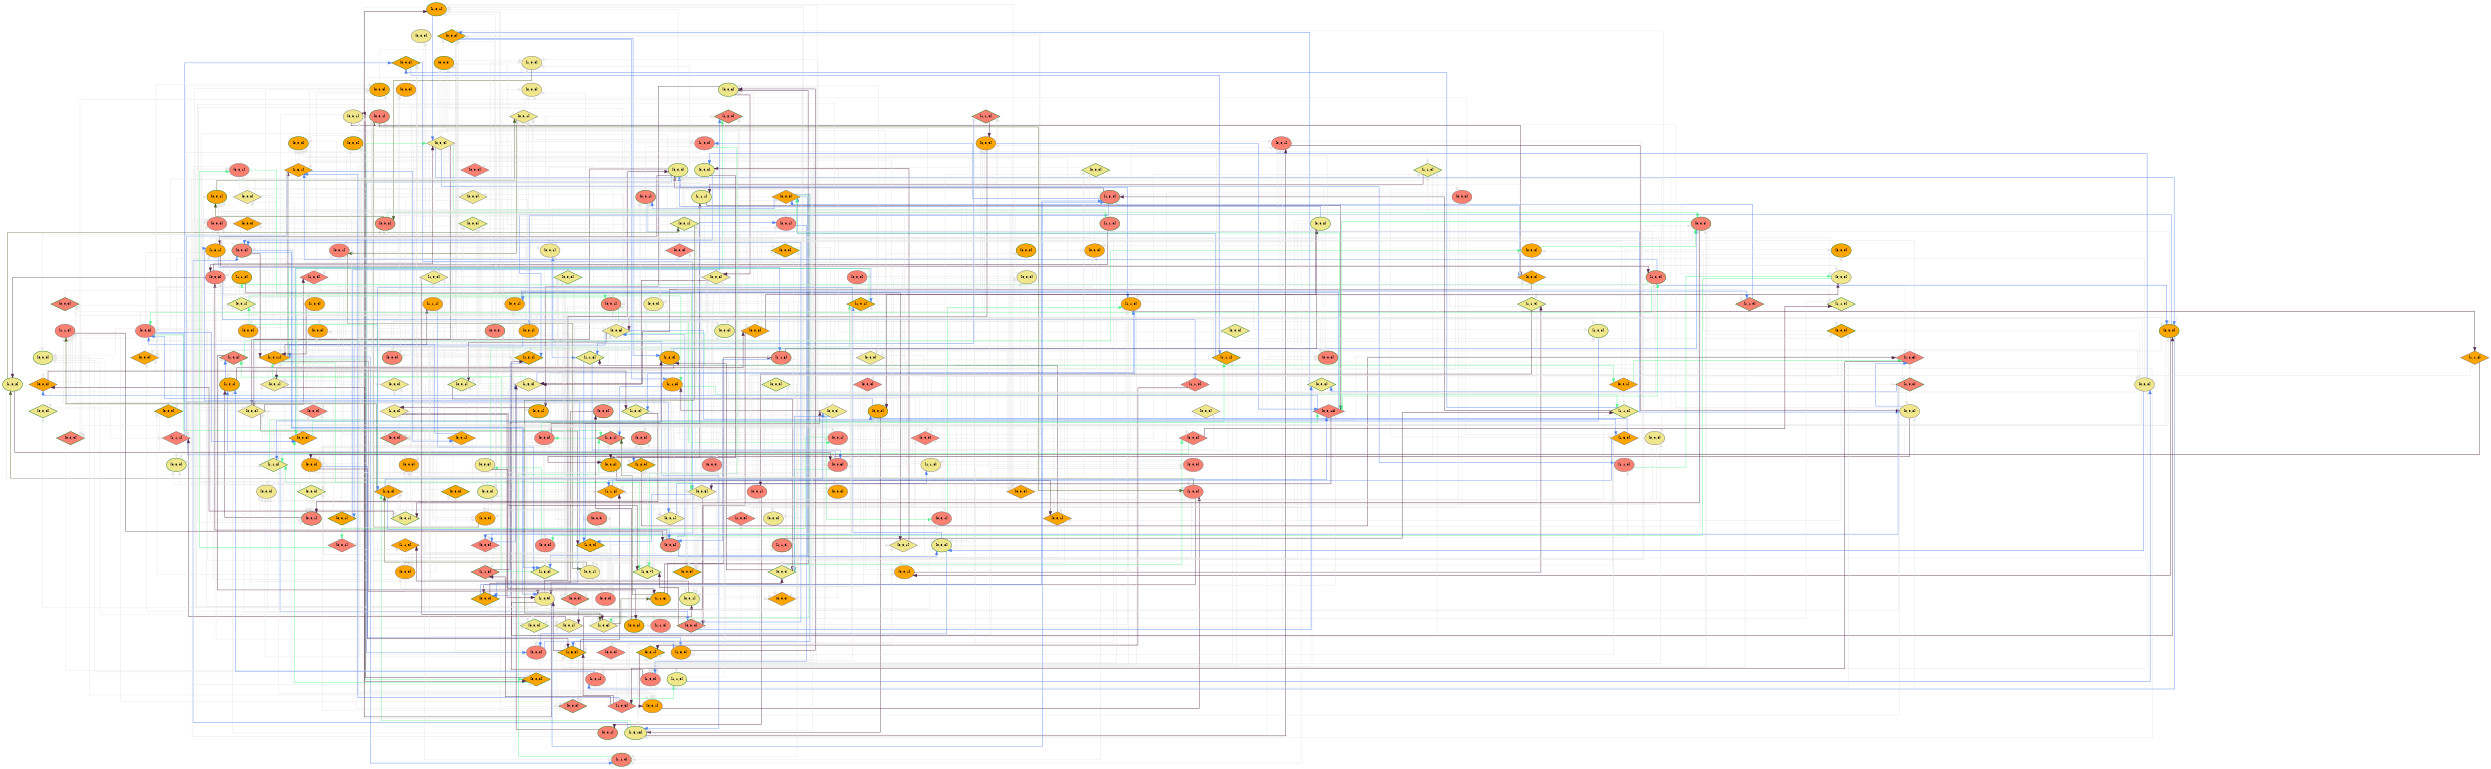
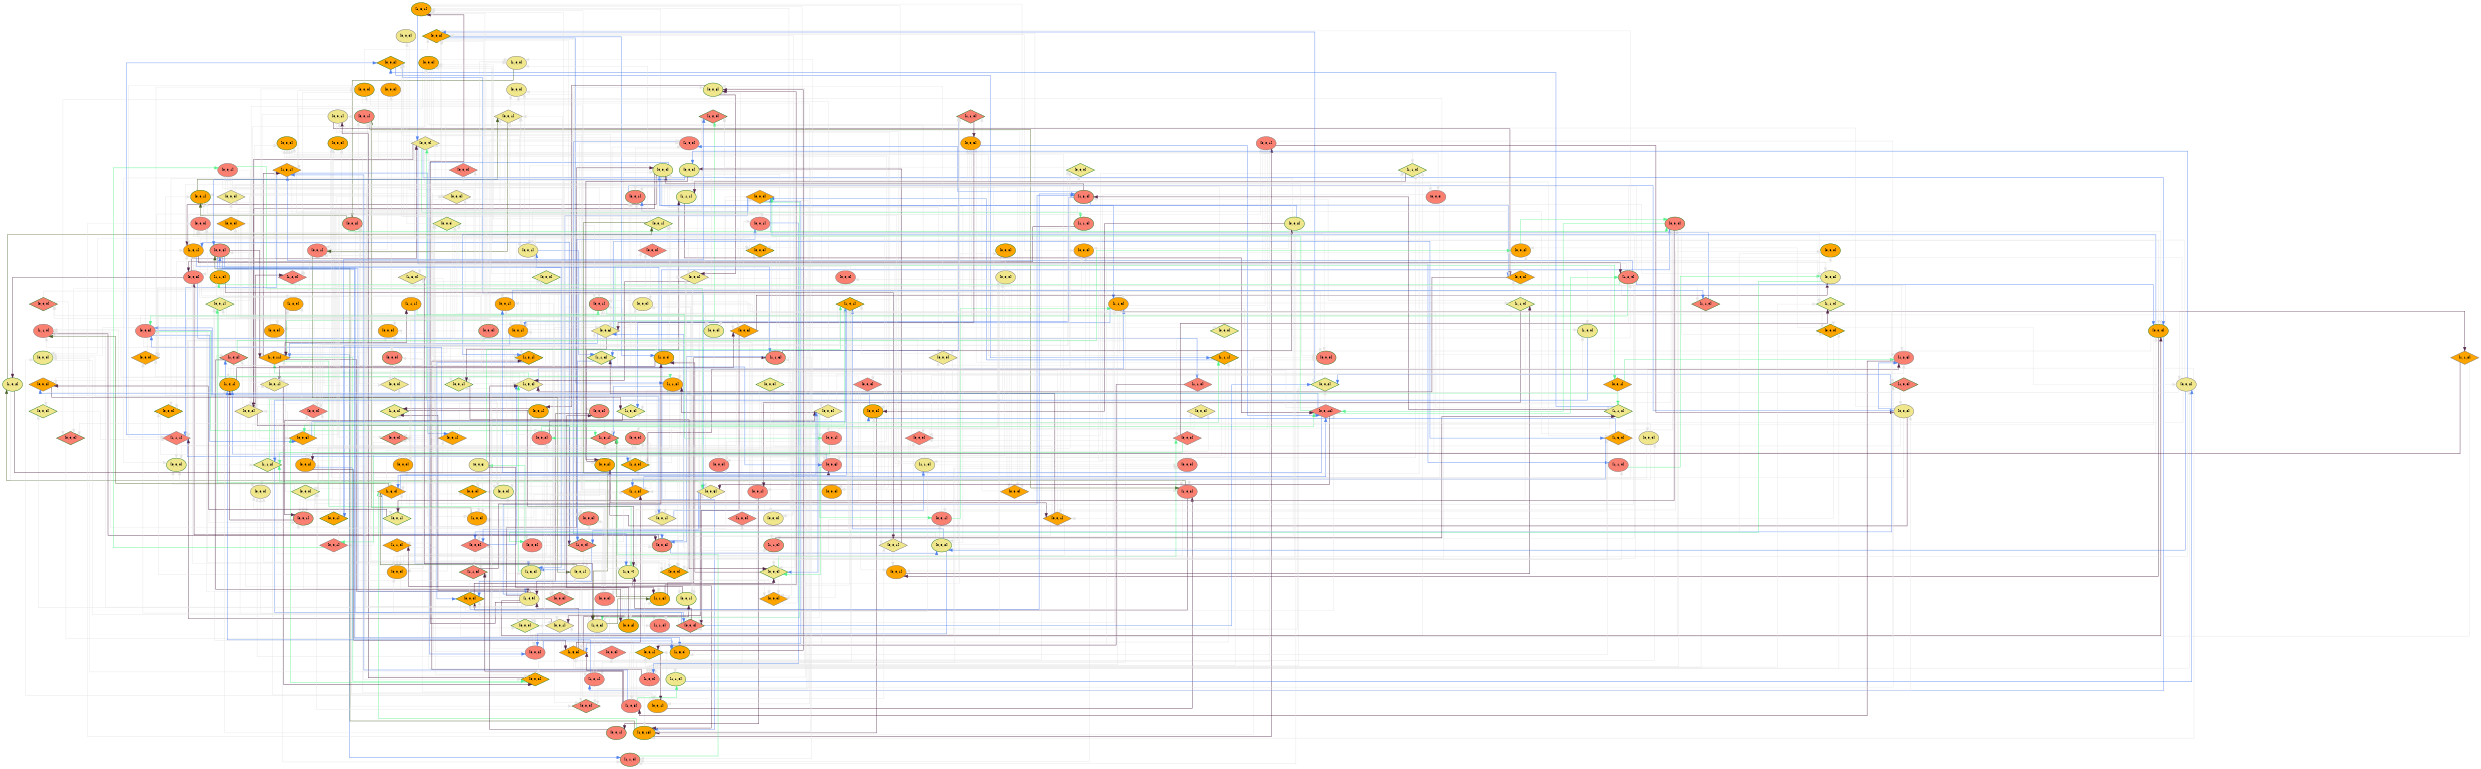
node "[1, 2, 3]": shape diamond -> ellipse
edge "[1, 3, 2]" -> "[1, 4, 2]": now "[1, 3, 2]" -> "[1, 5, 4]"
edge "[1, 4, 0]" -> "[1, 3, 7]": color #4ff286 -> #4c7eed
node "[1, 2, 2]": color gray40 -> darkgreen
edge "[1, 2, 2]" -> "[1, 4, 9]": reversed
edge "[0, 0, 8]" -> "[1, 5, 0]": added
node "[1, 0, 4]": fillcolor orange -> salmon
node "[1, 3, 2]": shape diamond -> ellipse
node "[1, 3, 7]": shape diamond -> ellipse
edge "[1, 3, 7]" -> "[1, 5, 13]": added
node "[1, 0, 3]": shape diamond -> ellipse
node "[1, 5, 3]": color darkgreen -> gray40
node "[1, 5, 0]": color gray40 -> darkgreen
node "[1, 0, 5]": shape diamond -> ellipse
edge "[1, 5, 13]" -> "[0, 0, 8]": color #4c7eed -> #445c21
node "[1, 5, 13]": fillcolor khaki -> orange
